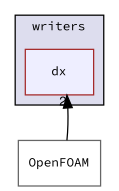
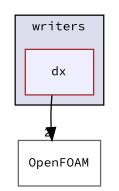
edge "OpenFOAM" -> "dx": reversed
